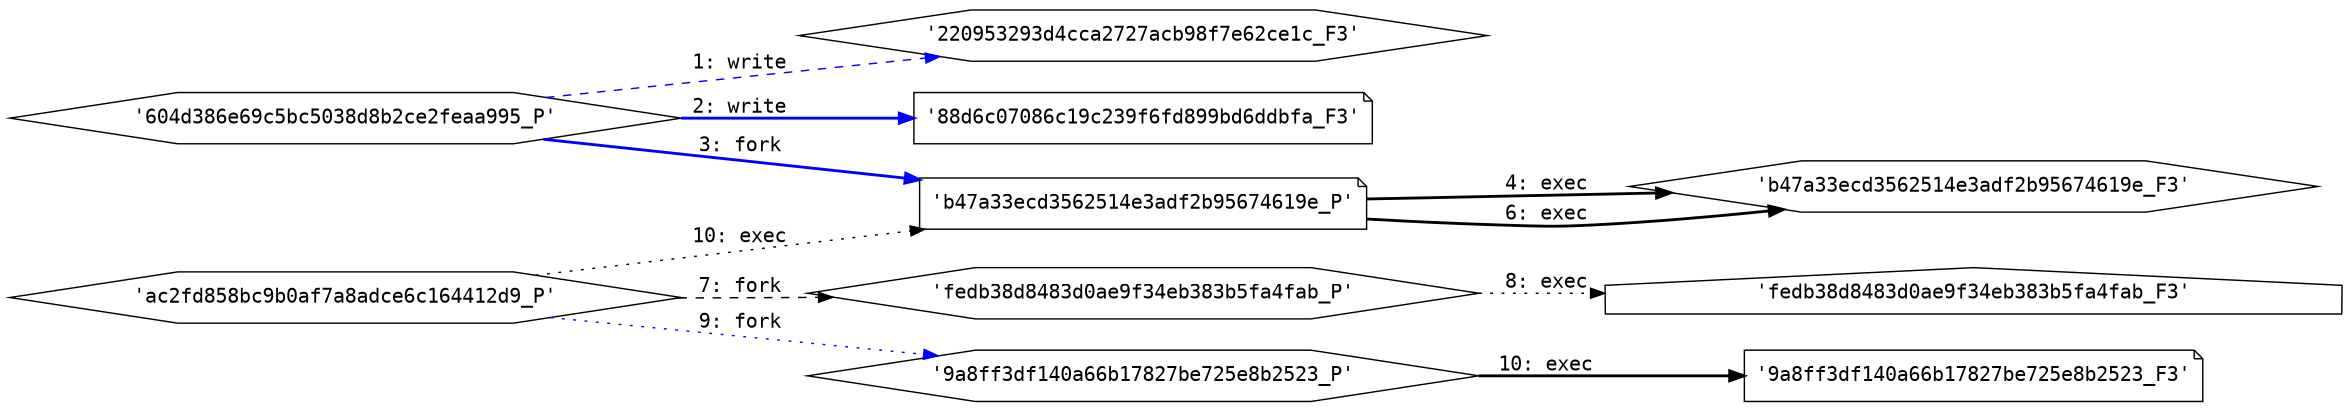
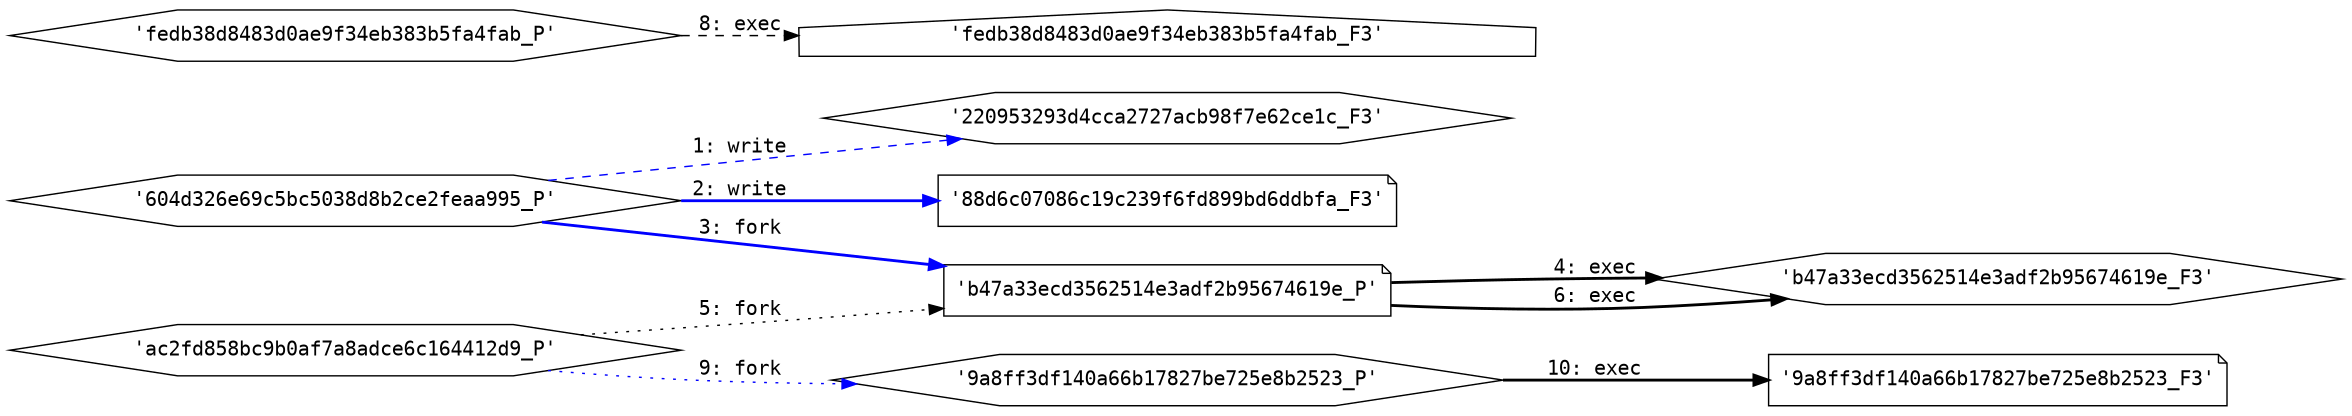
node "'604d386e69c5bc5038d8b2ce2feaa995_P'": label "'604d386e69c5bc5038d8b2ce2feaa995_P'" -> "'604d326e69c5bc5038d8b2ce2feaa995_P'"
edge "'ac2fd858bc9b0af7a8adce6c164412d9_P'" -> "'b47a33ecd3562514e3adf2b95674619e_P'": label "10: exec" -> "5: fork"
edge "'fedb38d8483d0ae9f34eb383b5fa4fab_P'" -> "'fedb38d8483d0ae9f34eb383b5fa4fab_F3'": style dotted -> dashed
edge "'ac2fd858bc9b0af7a8adce6c164412d9_P'" -> "'fedb38d8483d0ae9f34eb383b5fa4fab_P'": removed, label "7: fork"
